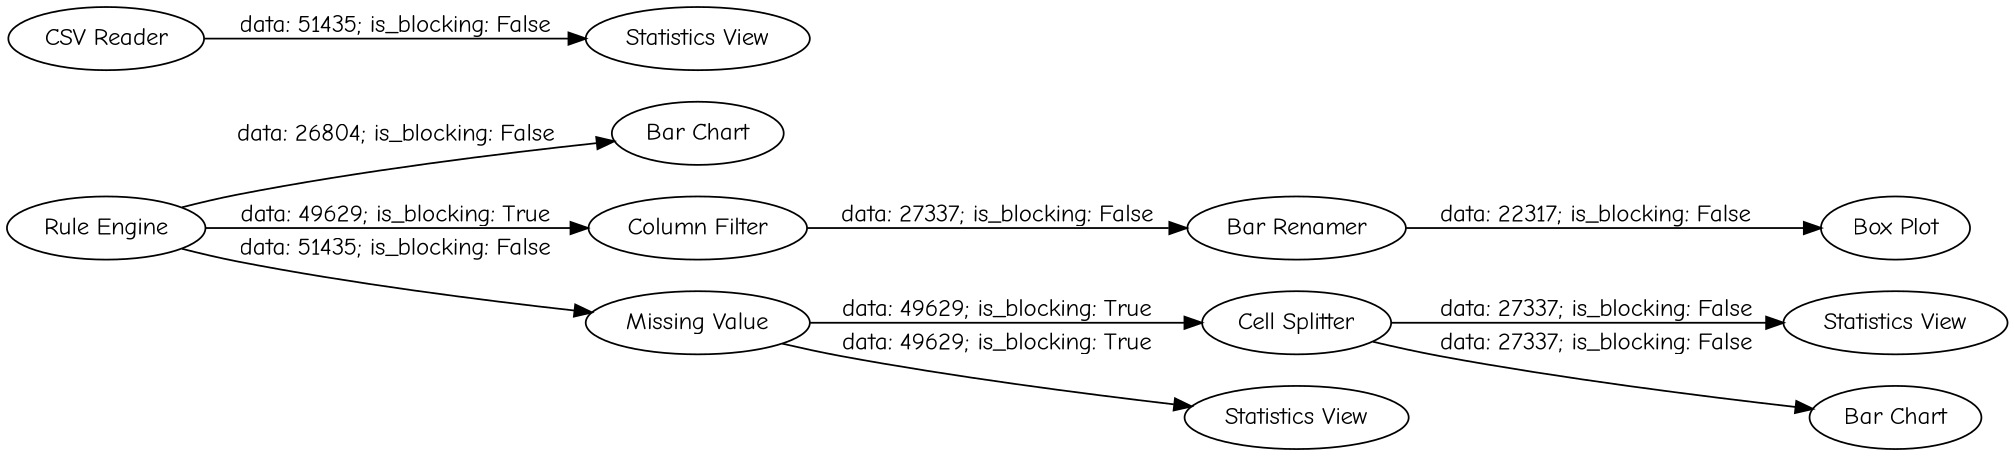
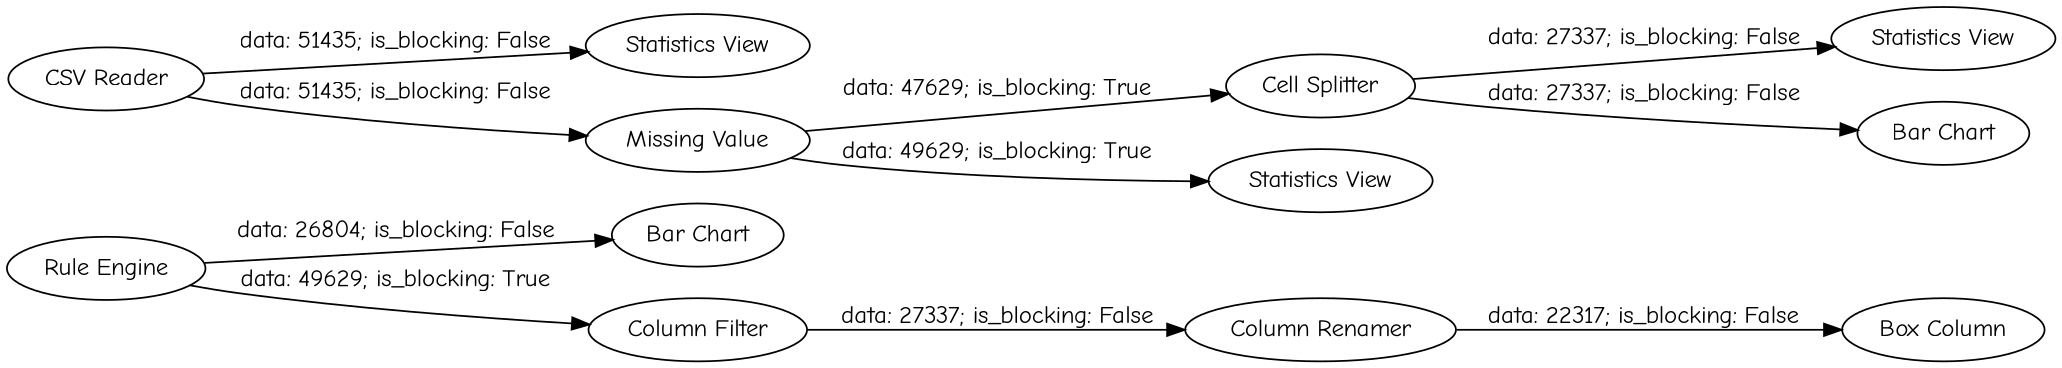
node "Bar Renamer": label "Bar Renamer" -> "Column Renamer"
node "Box Plot": label "Box Plot" -> "Box Column"
edge "Rule Engine" -> "Missing Value": now "CSV Reader" -> "Missing Value"
edge "Missing Value" -> "Cell Splitter": label "data: 49629; is_blocking: True" -> "data: 47629; is_blocking: True"
